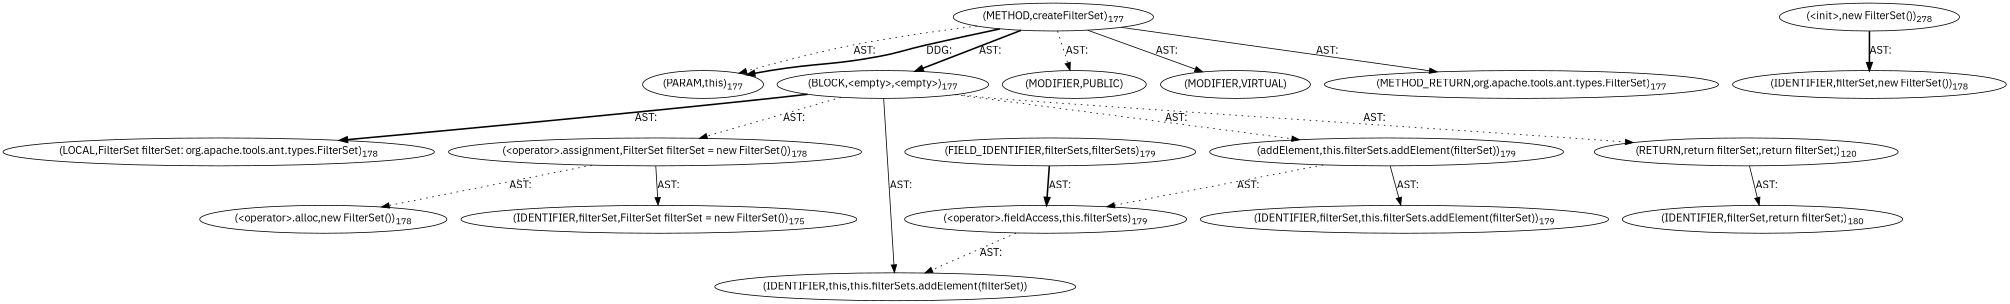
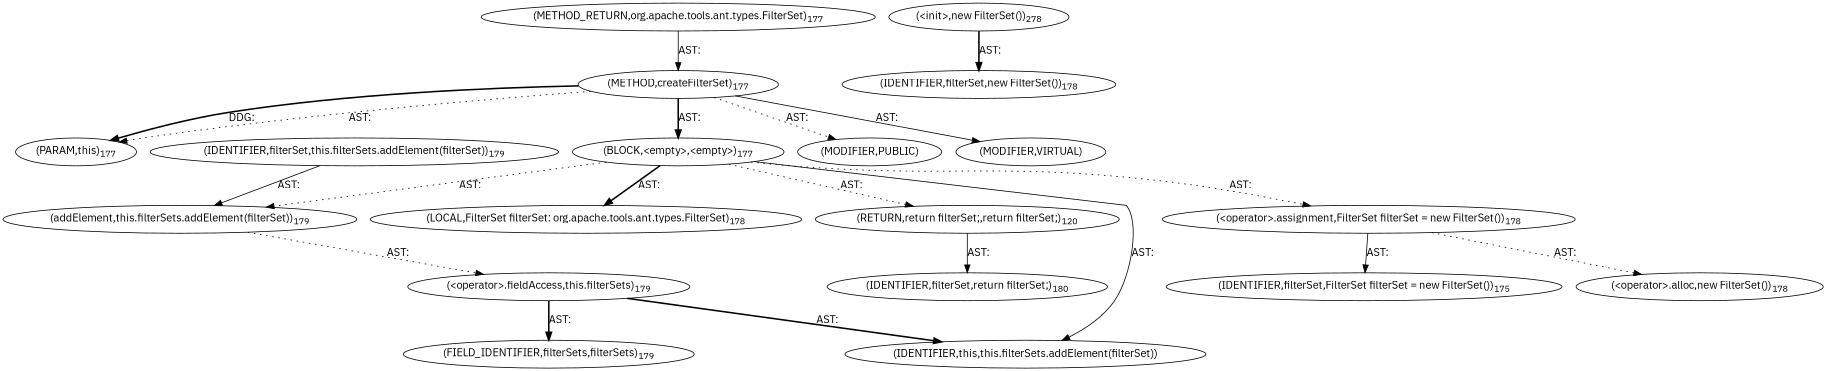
edge "(METHOD,createFilterSet)" -> "(METHOD_RETURN,org.apache.tools.ant.types.FilterSet)": reversed
edge "(FIELD_IDENTIFIER,filterSets,filterSets)" -> "(<operator>.fieldAccess,this.filterSets)": reversed
edge "(addElement,this.filterSets.addElement(filterSet))" -> "(IDENTIFIER,filterSet,this.filterSets.addElement(filterSet))": reversed
edge "(<operator>.fieldAccess,this.filterSets)" -> "(IDENTIFIER,this,this.filterSets.addElement(filterSet))": style dotted -> bold
